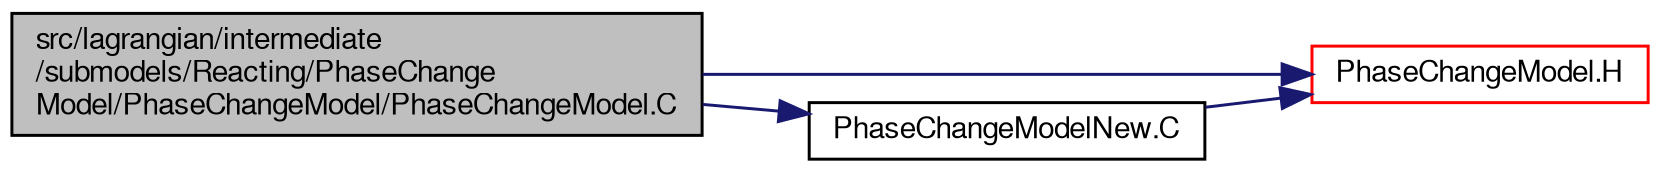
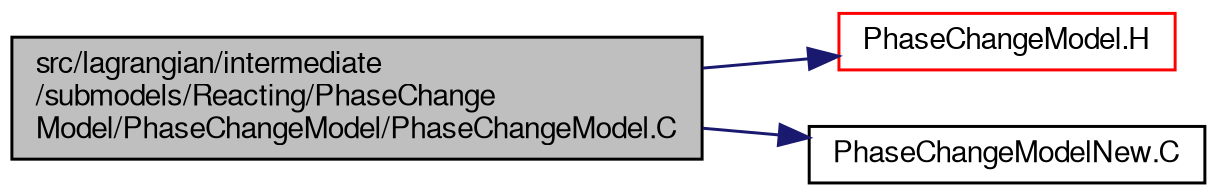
edge "PhaseChangeModelNew.C" -> "PhaseChangeModel.H": removed
